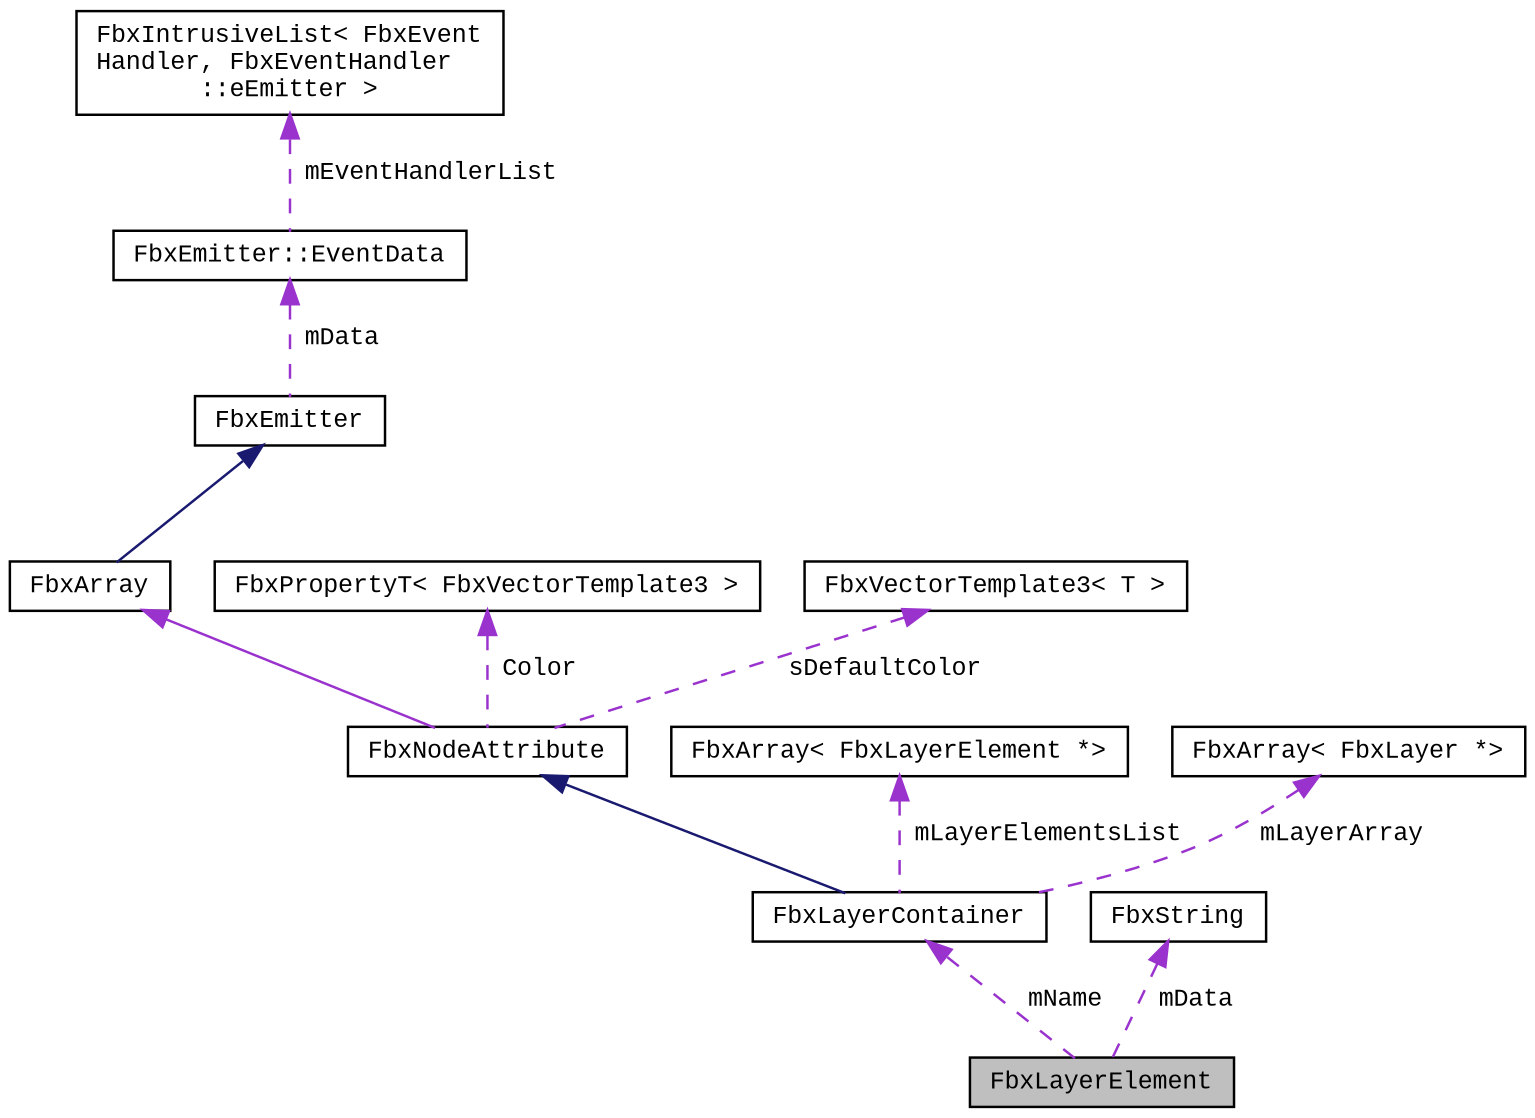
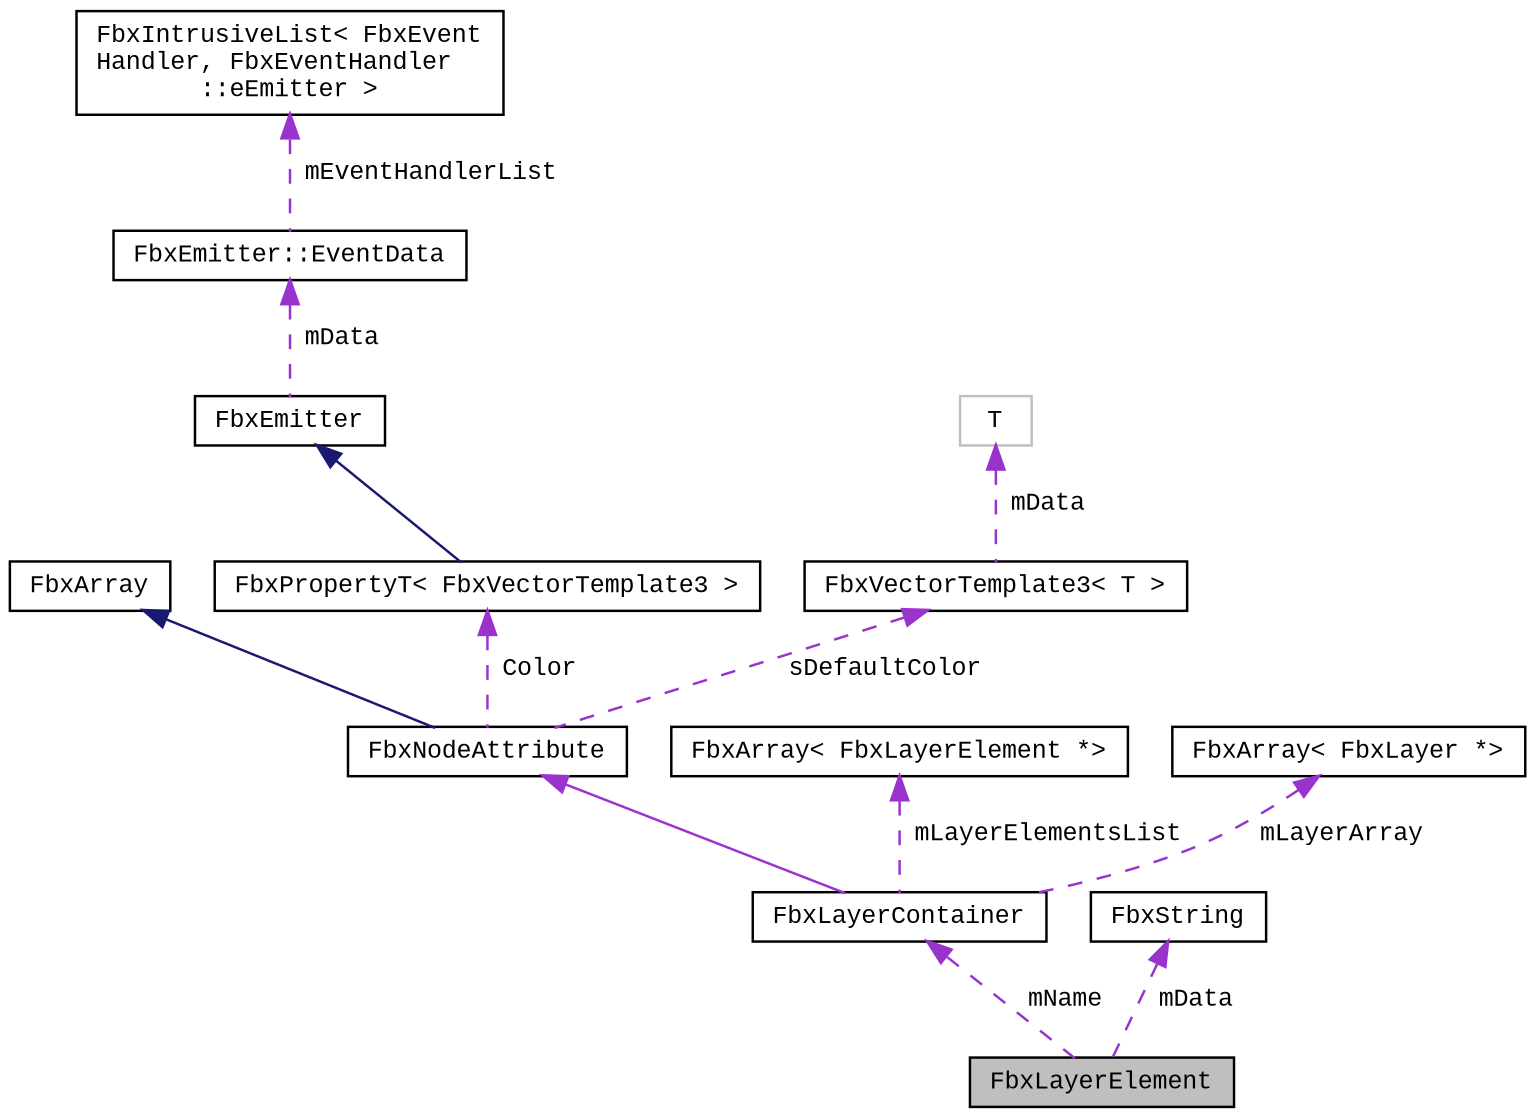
node "T": added
edge "FbxArray" -> "FbxEmitter": now "FbxPropertyT< FbxVectorTemplate3 >" -> "FbxEmitter"
edge "FbxNodeAttribute" -> "FbxArray": color darkorchid3 -> midnightblue
edge "FbxLayerContainer" -> "FbxNodeAttribute": color midnightblue -> darkorchid3
